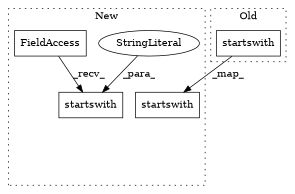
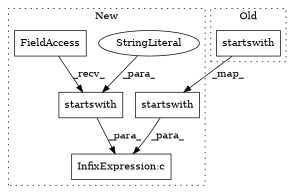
node "InfixExpression:c": added
